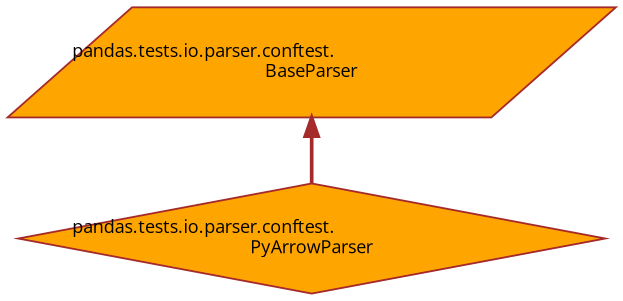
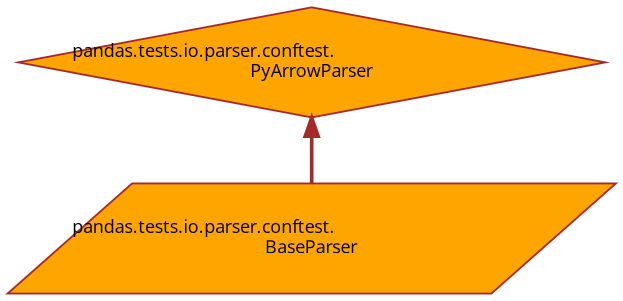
edge "pandas.tests.io.parser.conftest. PyArrowParser" -> "pandas.tests.io.parser.conftest. BaseParser": reversed
